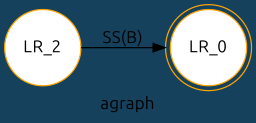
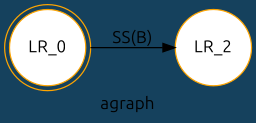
edge "LR_2" -> "LR_0": reversed
